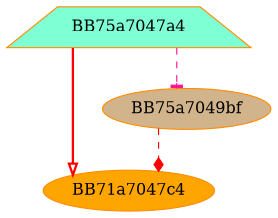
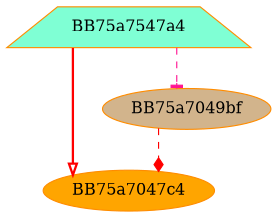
node "BB75a7047a4": label "BB75a7047a4" -> "BB75a7547a4"
node "BB71a7047c4": label "BB71a7047c4" -> "BB75a7047c4"
